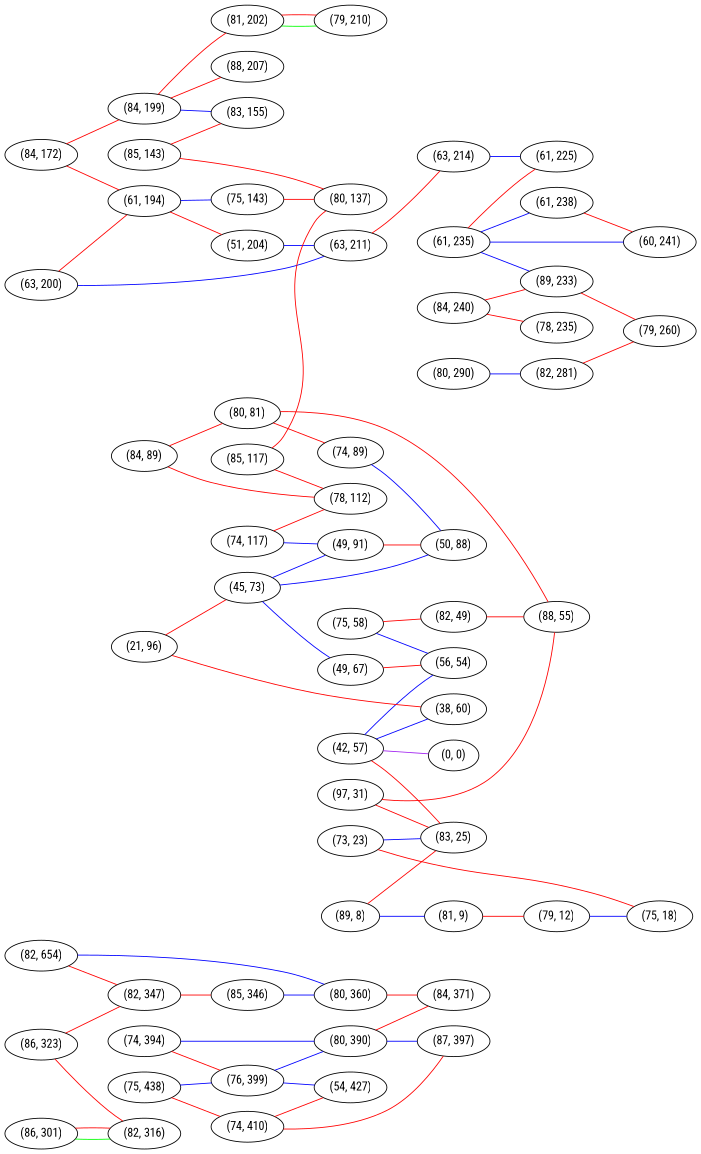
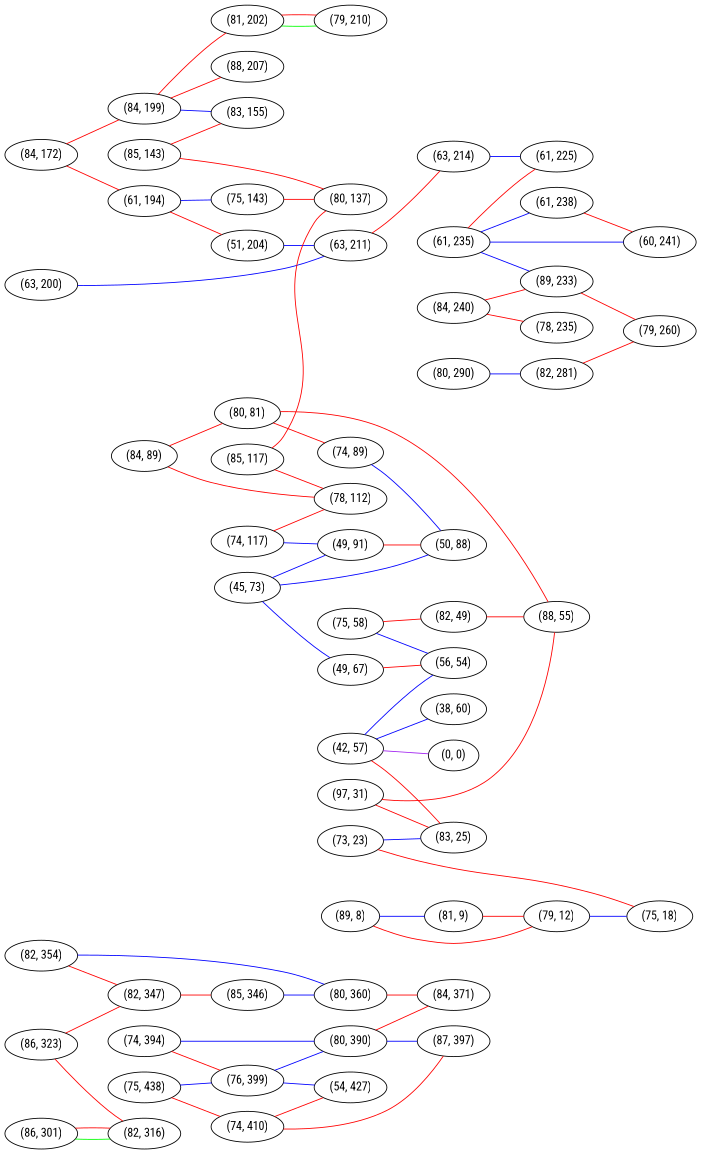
edge "(61, 194)" -- "(63, 200)": removed
node "(21, 96)": removed
edge "(83, 25)" -- "(89, 8)": now "(79, 12)" -- "(89, 8)"
node "(82, 654)": label "(82, 654)" -> "(82, 354)"
